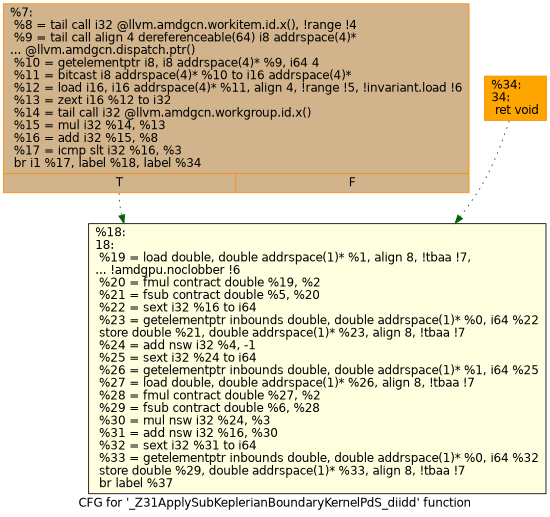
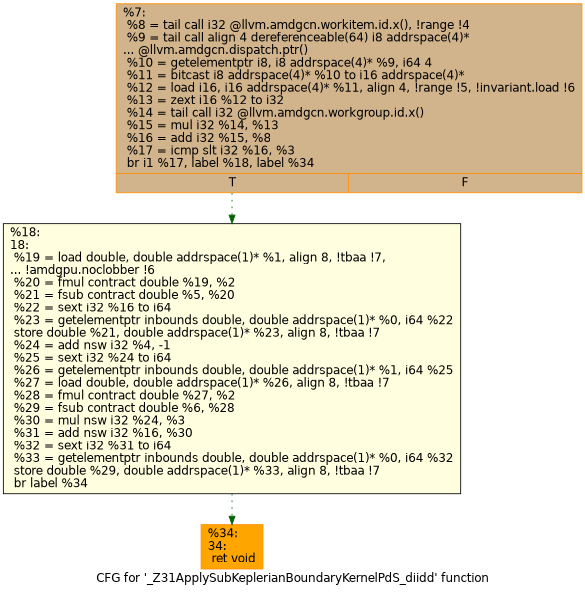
edge "%34:" -> "%18:": reversed
node "%18:": text "br label %37" -> "br label %34"
